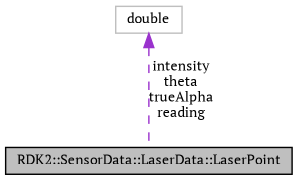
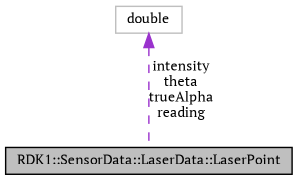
node "RDK2::SensorData::LaserData::LaserPoint": label "RDK2::SensorData::LaserData::LaserPoint" -> "RDK1::SensorData::LaserData::LaserPoint"
